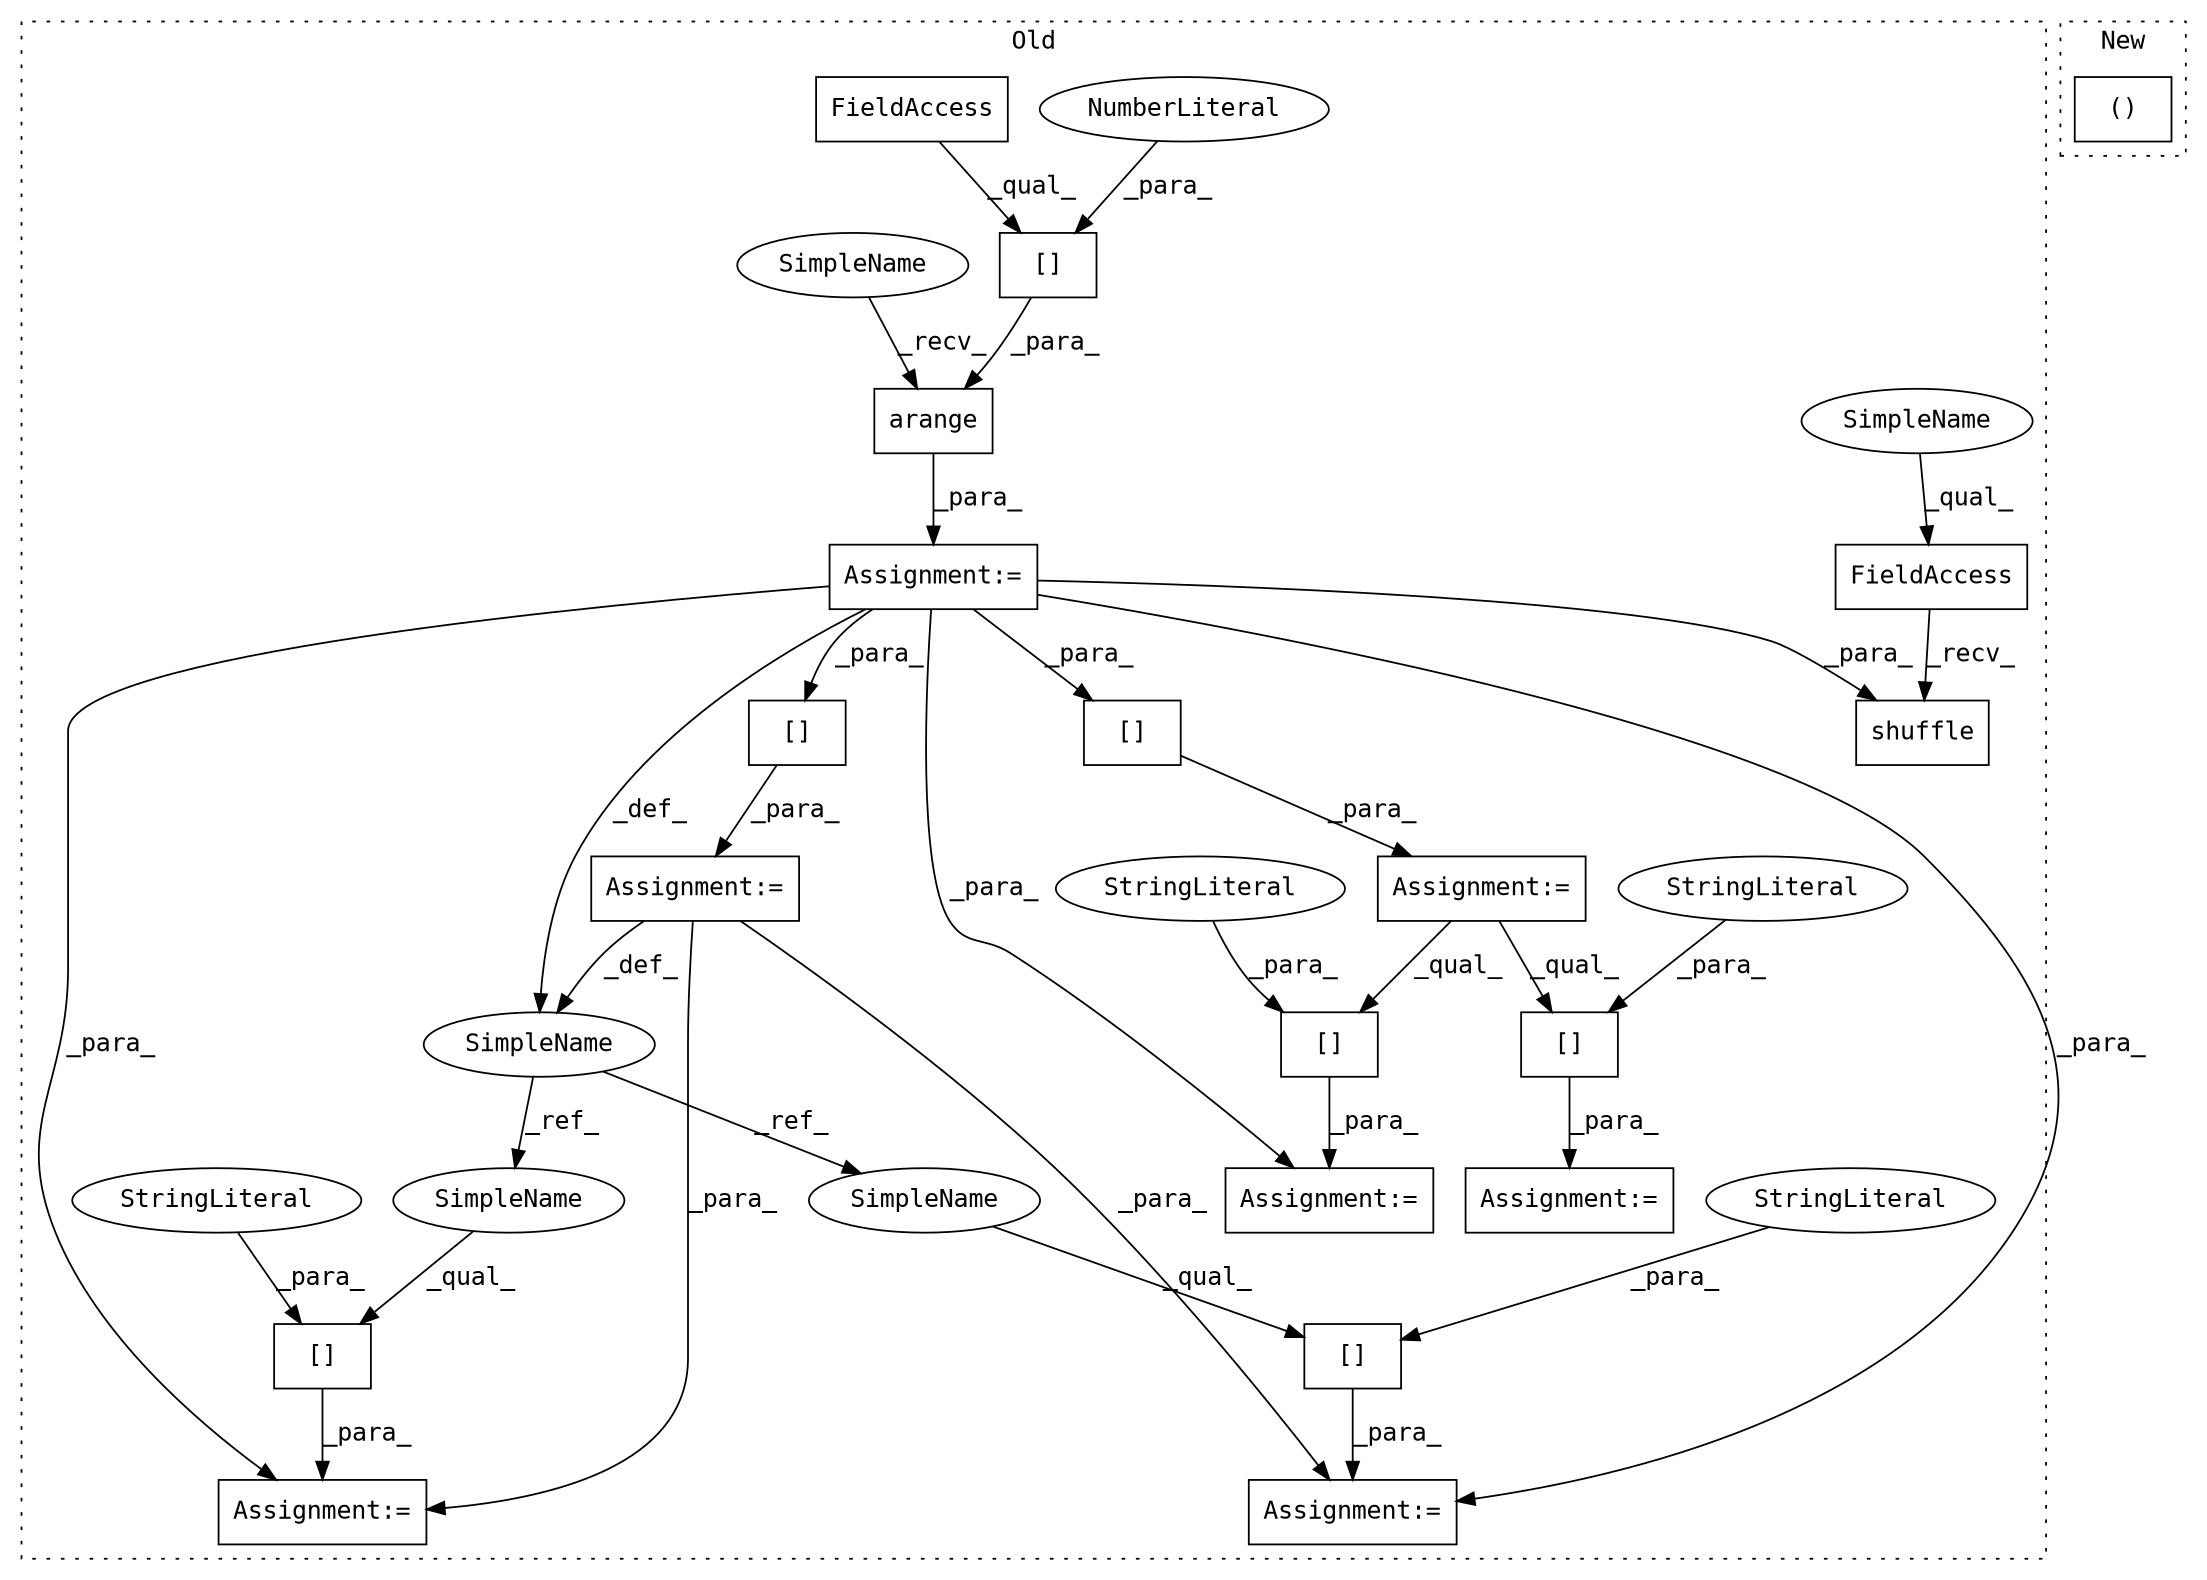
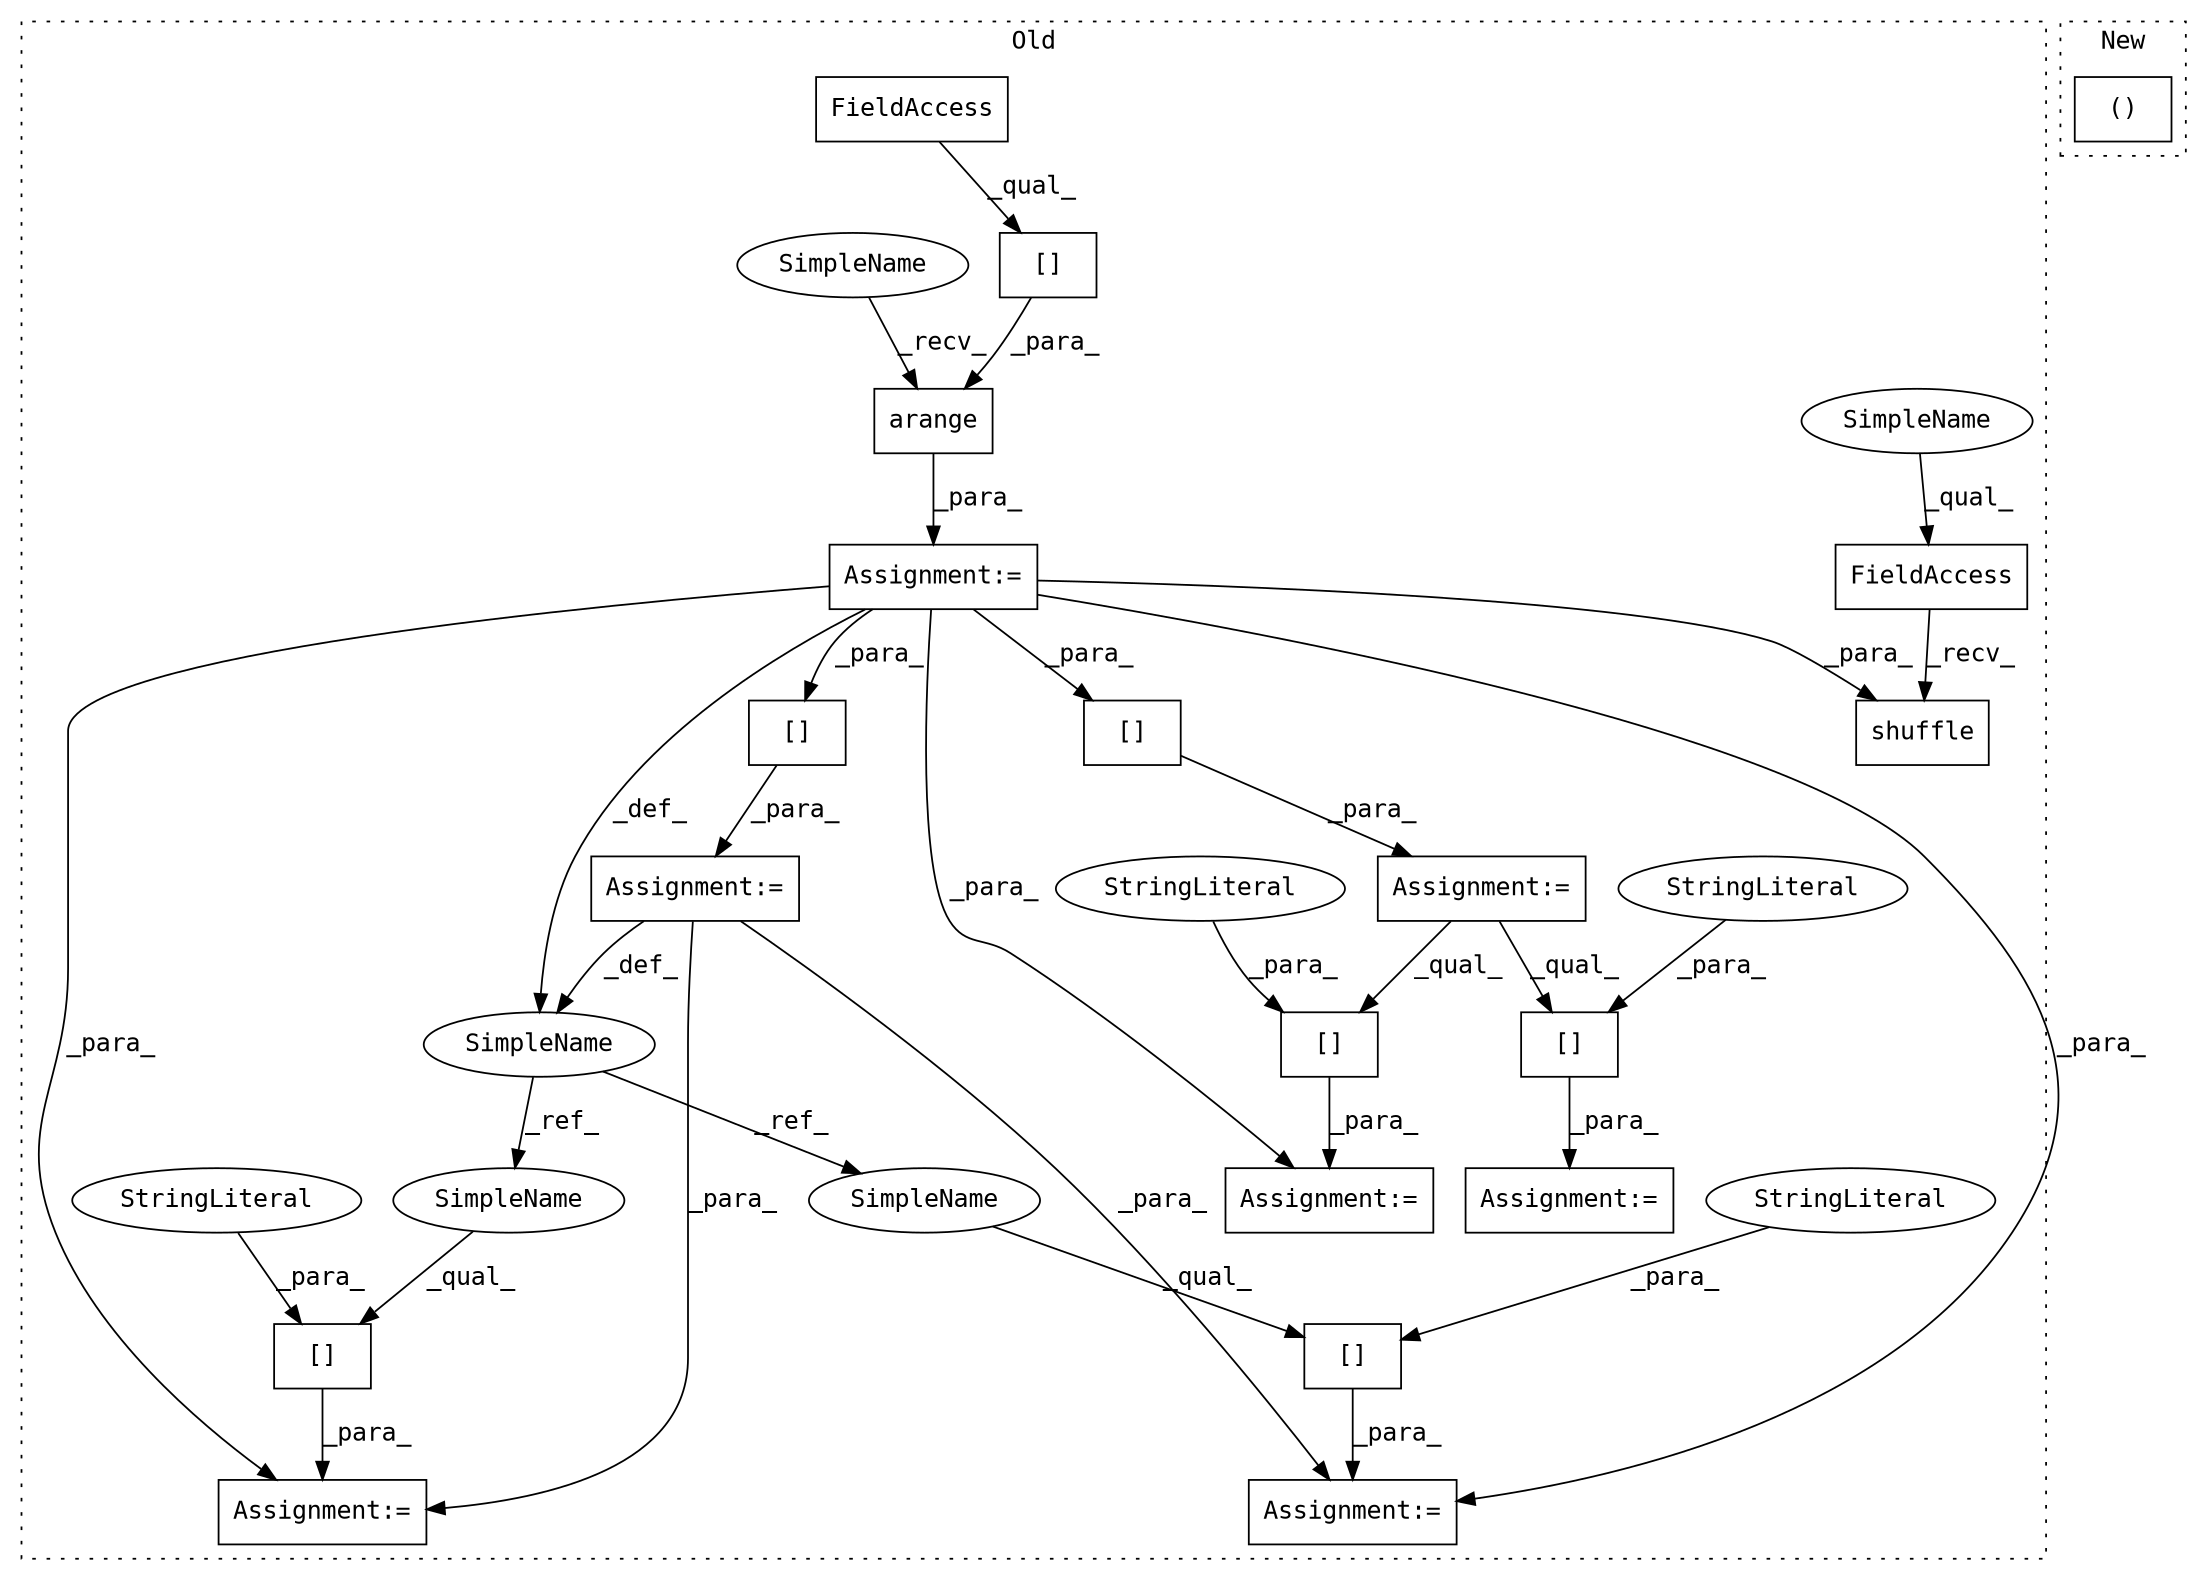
node "NumberLiteral": removed
